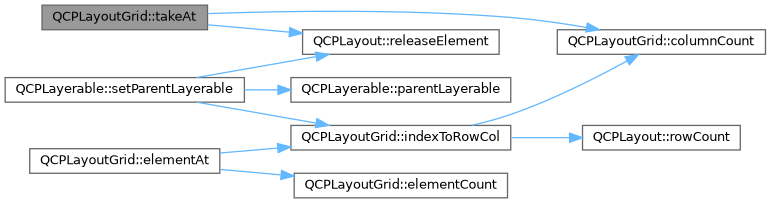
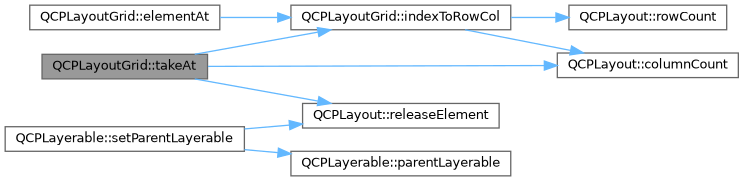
node "QCPLayoutGrid::columnCount": label "QCPLayoutGrid::columnCount" -> "QCPLayout::columnCount"
edge "QCPLayerable::setParentLayerable" -> "QCPLayoutGrid::indexToRowCol": now "QCPLayoutGrid::takeAt" -> "QCPLayoutGrid::indexToRowCol"
node "QCPLayoutGrid::elementCount": removed
